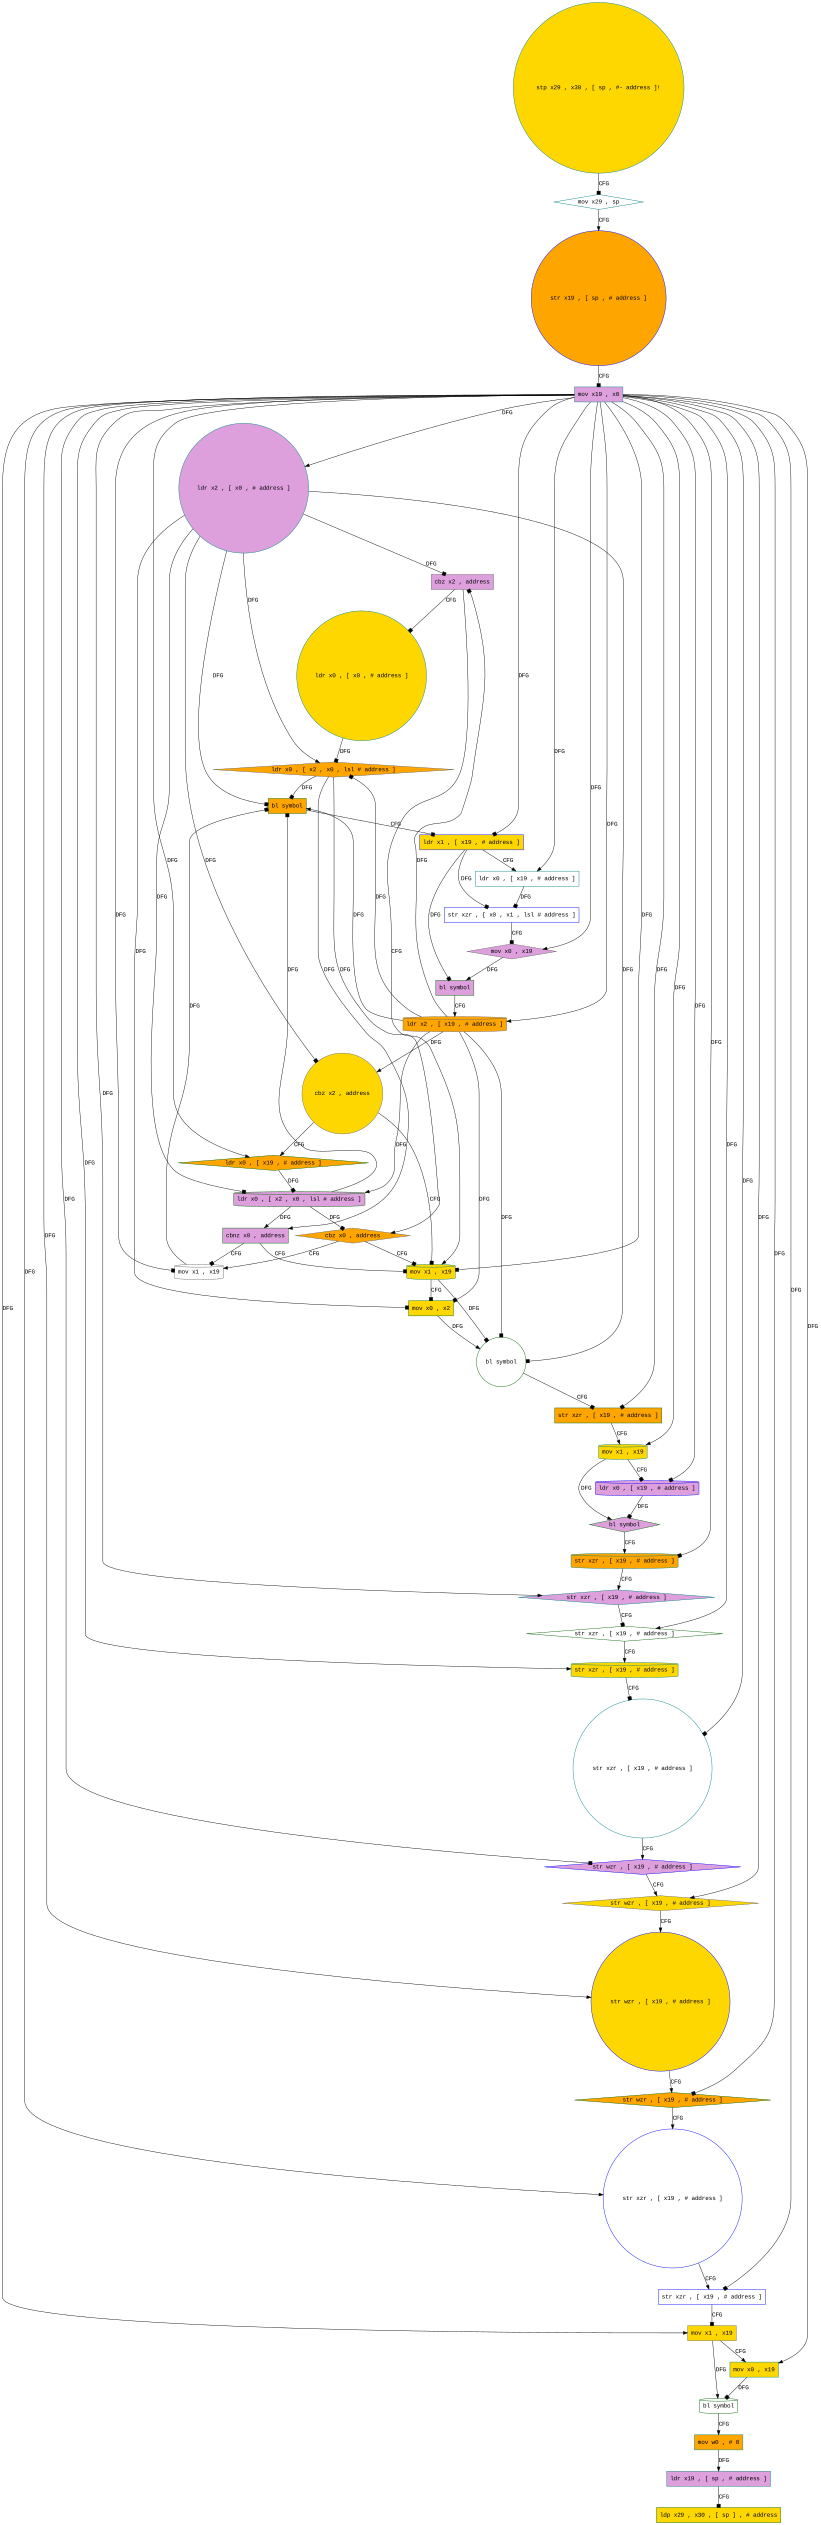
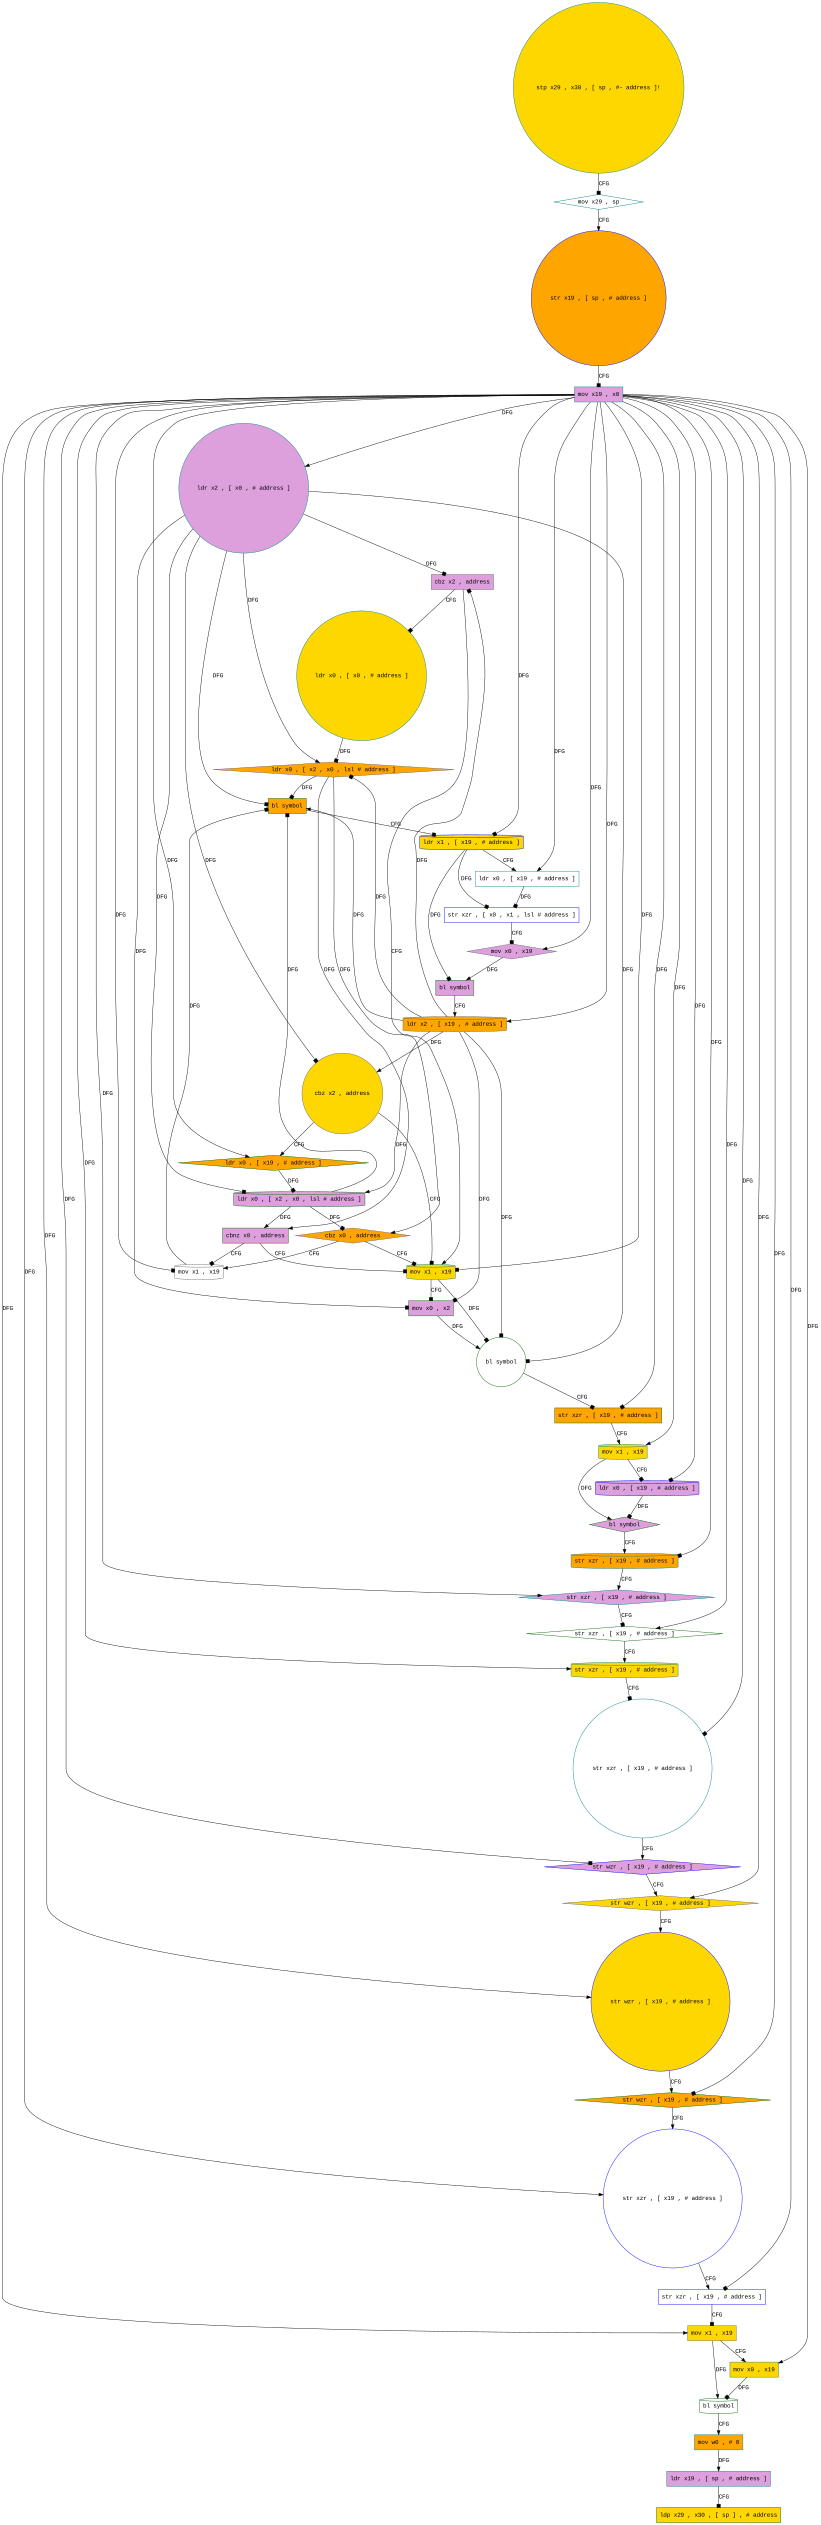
node "ldr x1 , [ x19 , # address ]": shape box -> cylinder
node "mov x0 , x2": fillcolor gold -> plum
